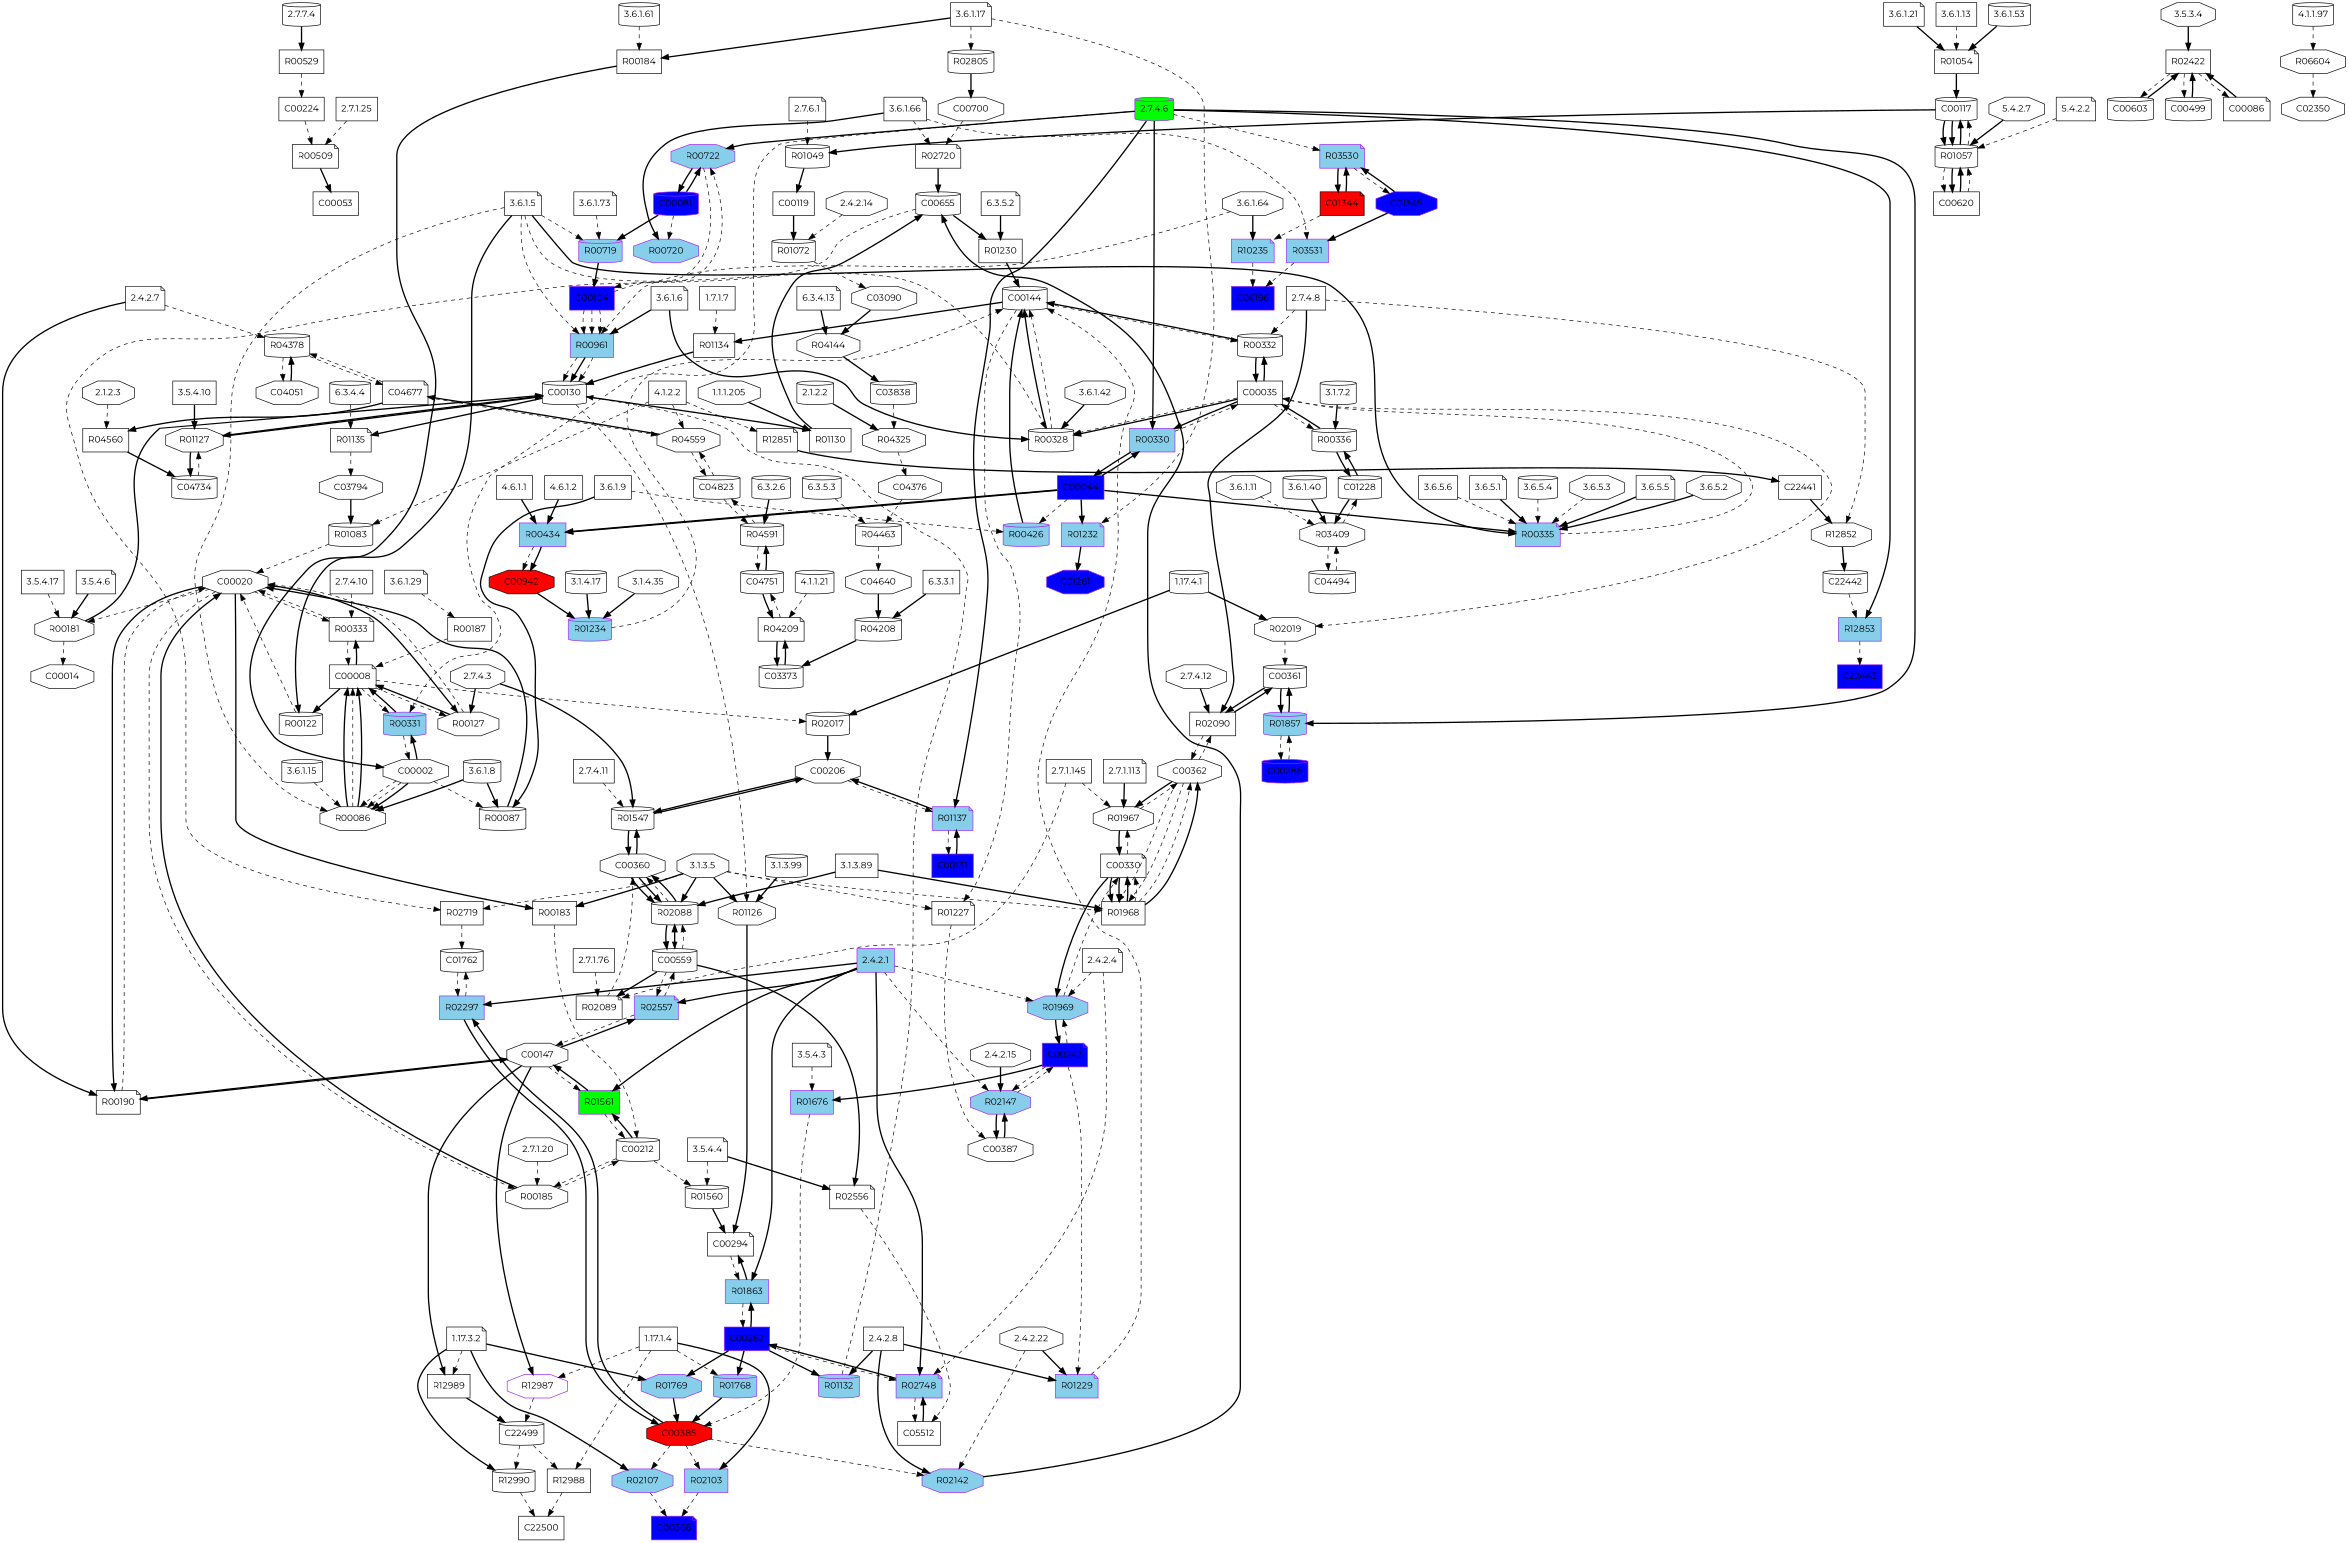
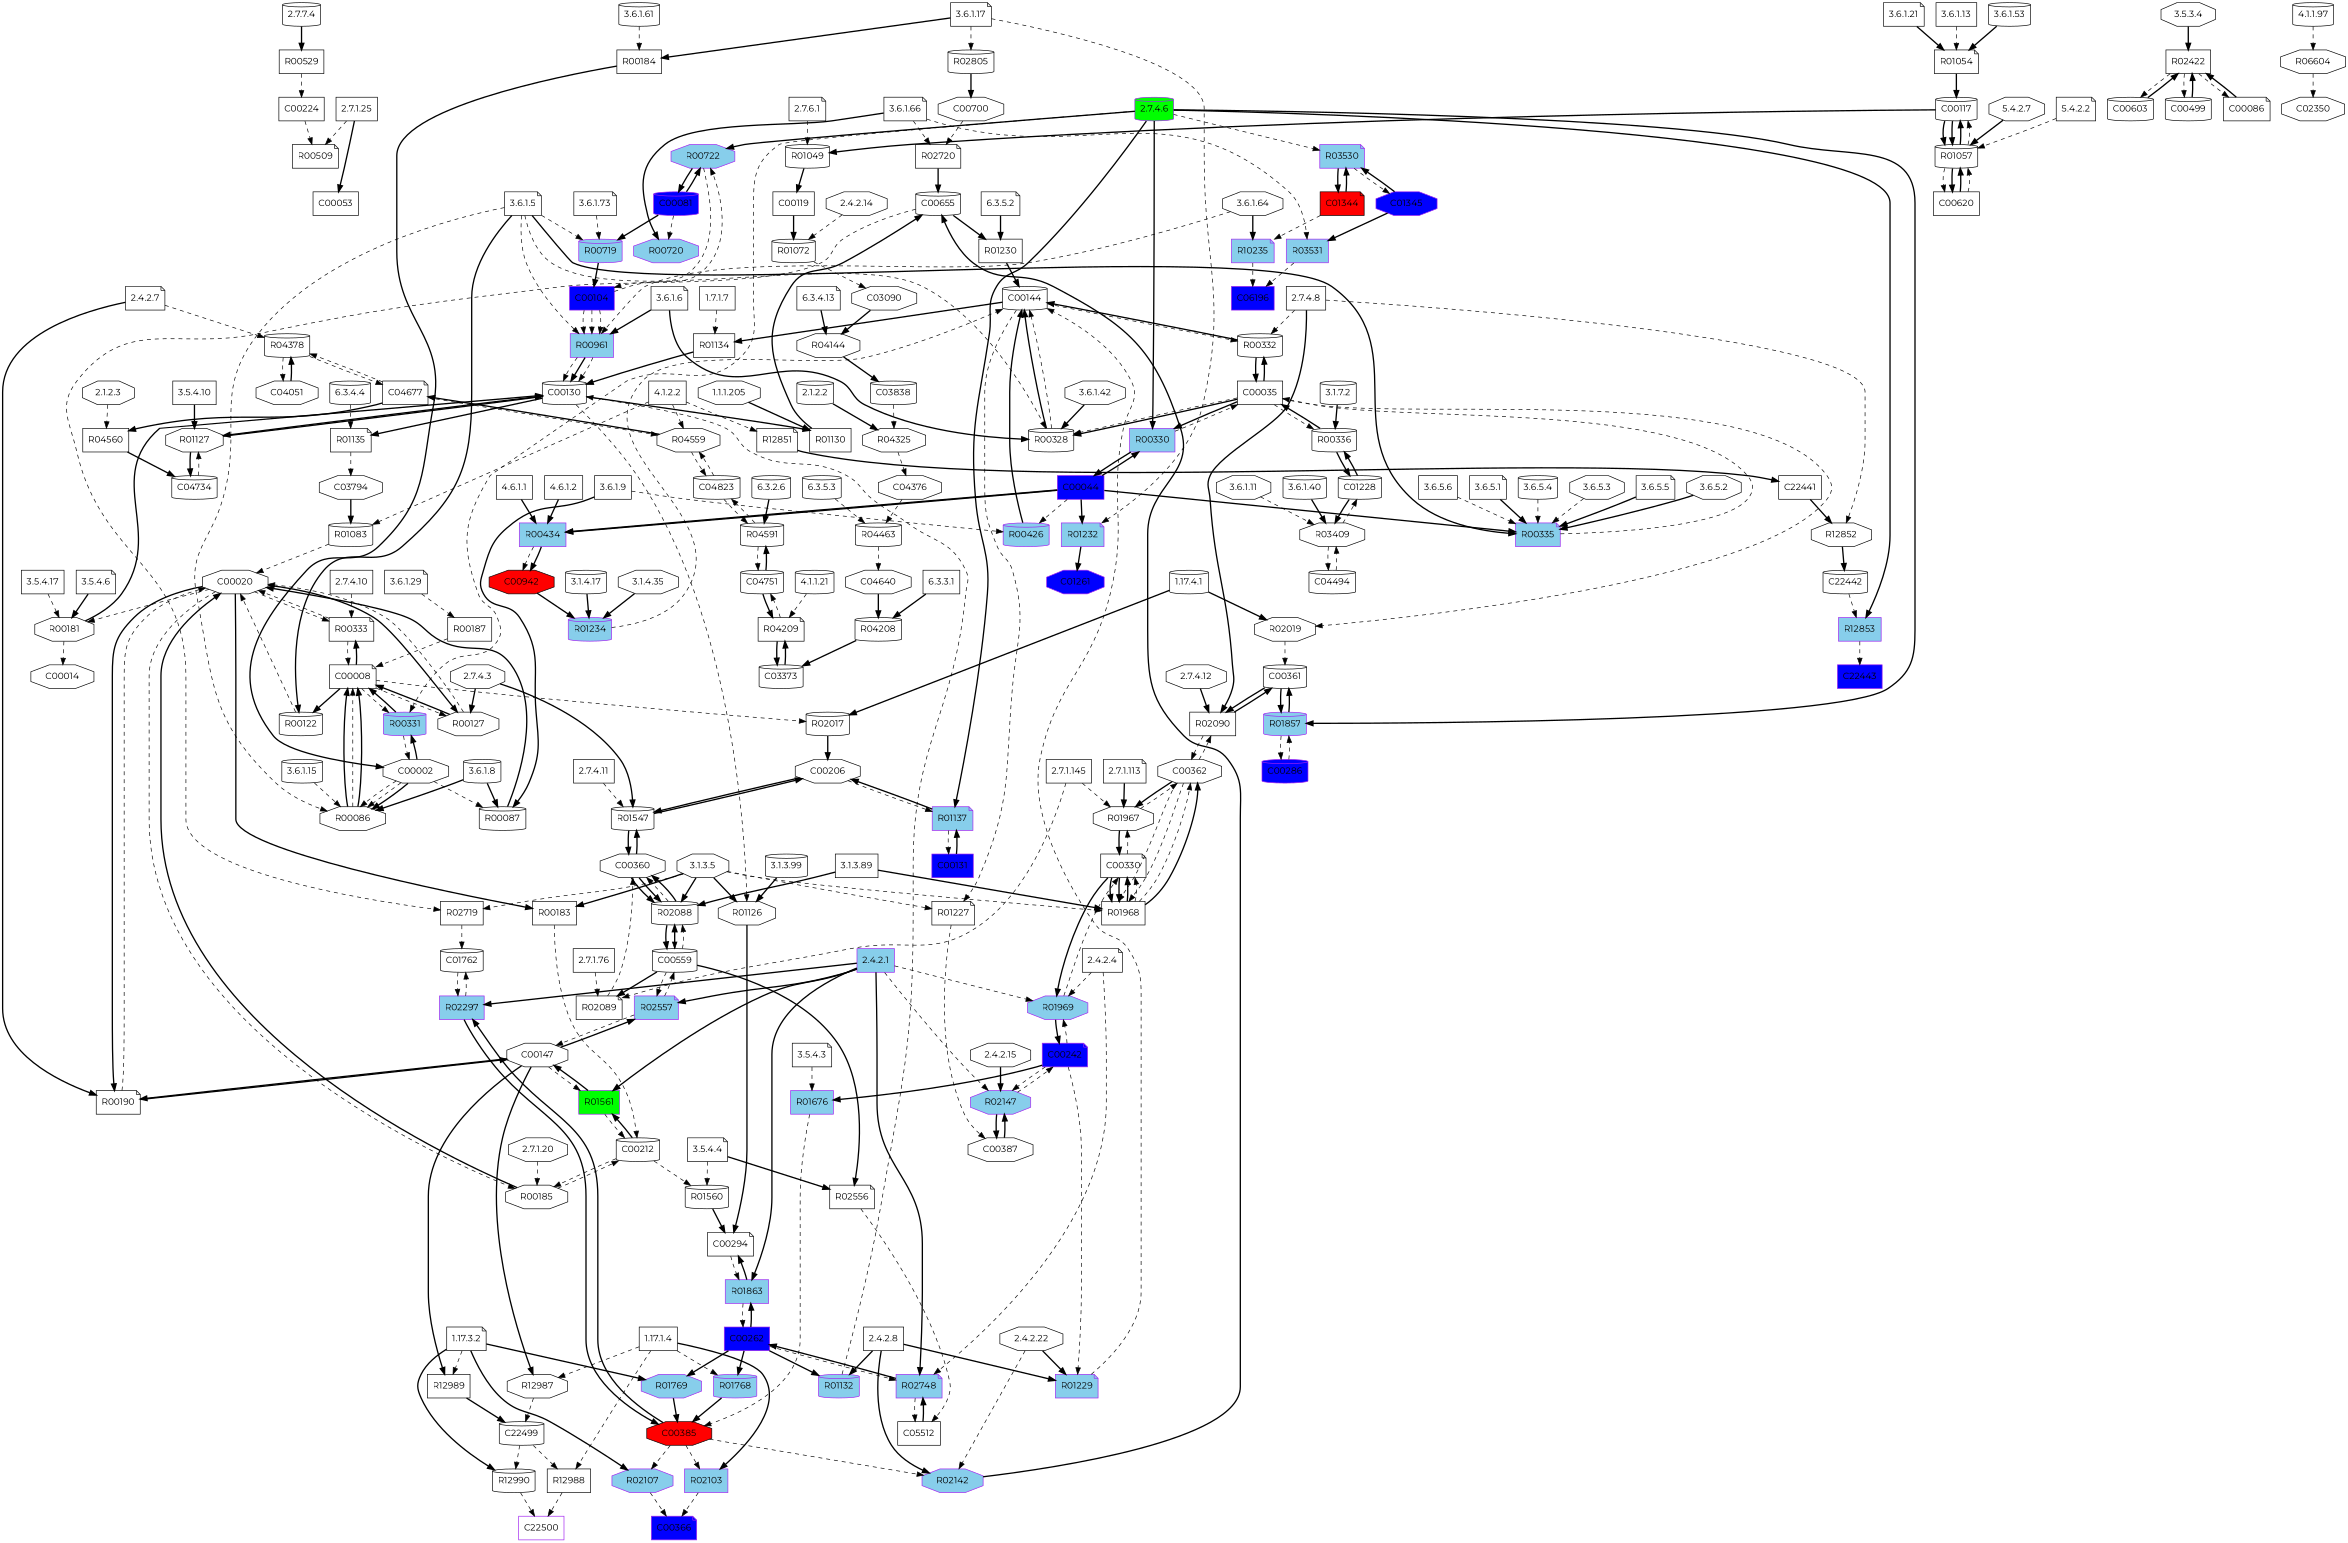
edge "R00509" -> "C00053": now "2.7.1.25" -> "C00053"
node "R12987": color purple -> black
node "C22500": color black -> purple
